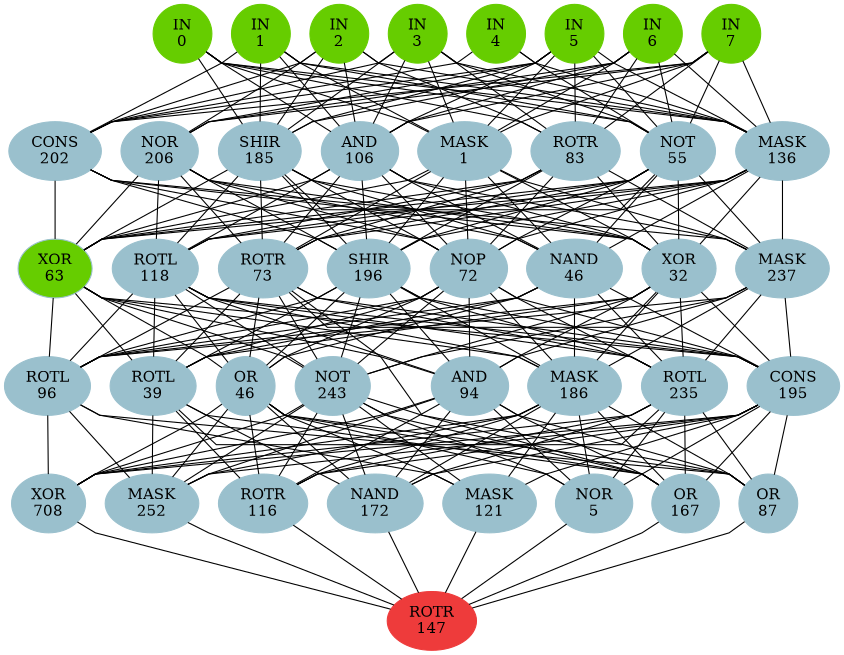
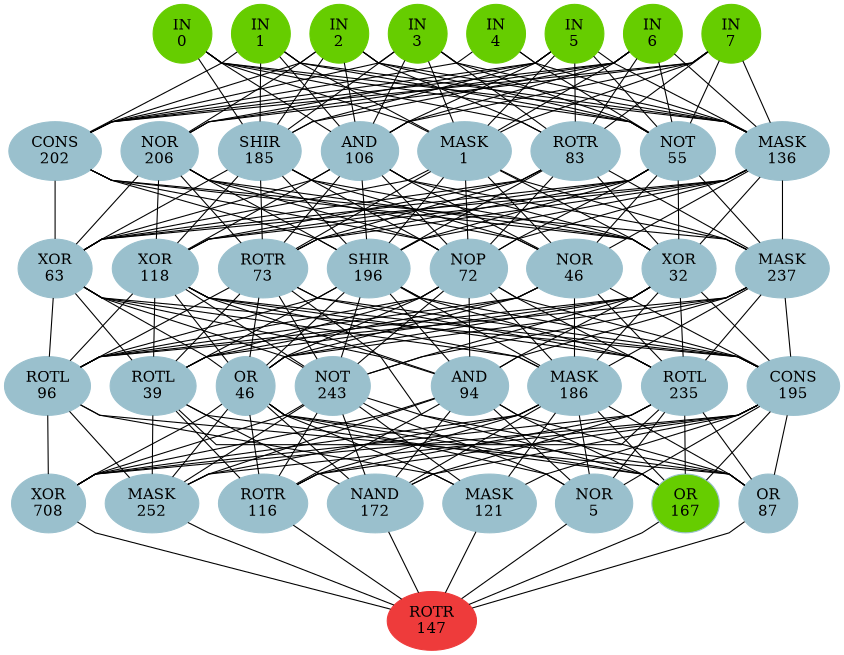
edge "IN 6" -- "CONS 202": added
edge "SHIR 185" -- "NOT 55": now "IN 2" -- "NOT 55"
node "XOR 63": fillcolor chartreuse3 -> lightblue3
node "ROTL 118": label "ROTL 118" -> "XOR 118"
node "NAND 46": label "NAND 46" -> "NOR 46"
edge "ROTR 73" -- "XOR 32": now "OR 46" -- "XOR 32"
edge "MASK 237" -- "OR 46": added
edge "NOT 243" -- "OR 167": removed
node "OR 167": fillcolor lightblue3 -> chartreuse3
